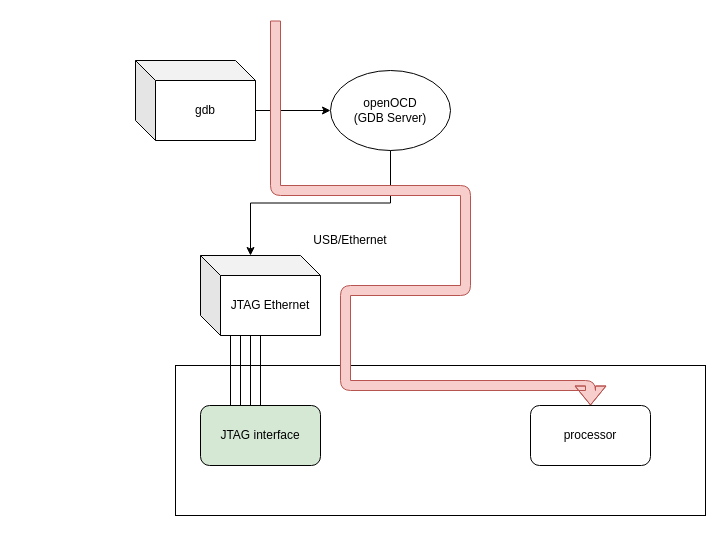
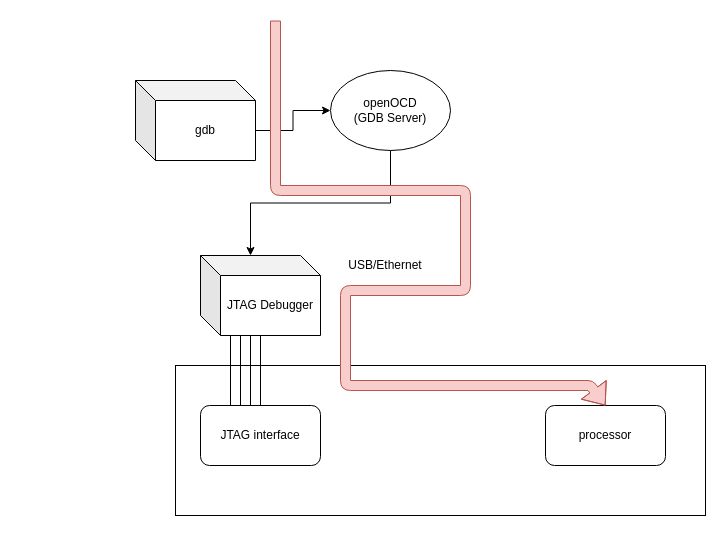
node "gdb": moved (196, 101) -> (196, 121)
node "USB/Ethernet": moved (351, 241) -> (386, 266)
node "JTAG Ethernet": label "JTAG Ethernet" -> "JTAG Debugger"
node "JTAG interface": fillcolor #d5e8d4 -> #ffffff
node "processor": moved (591, 436) -> (606, 436)
